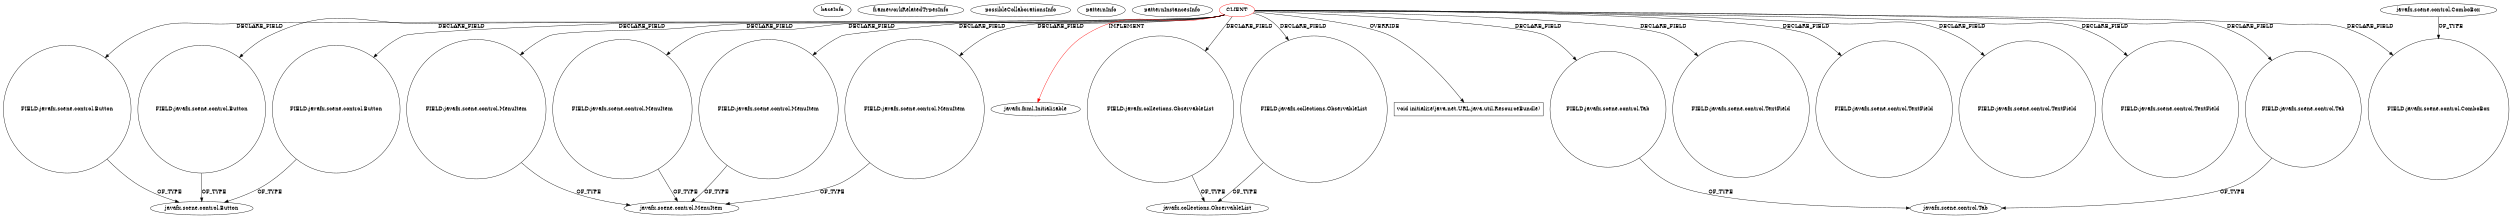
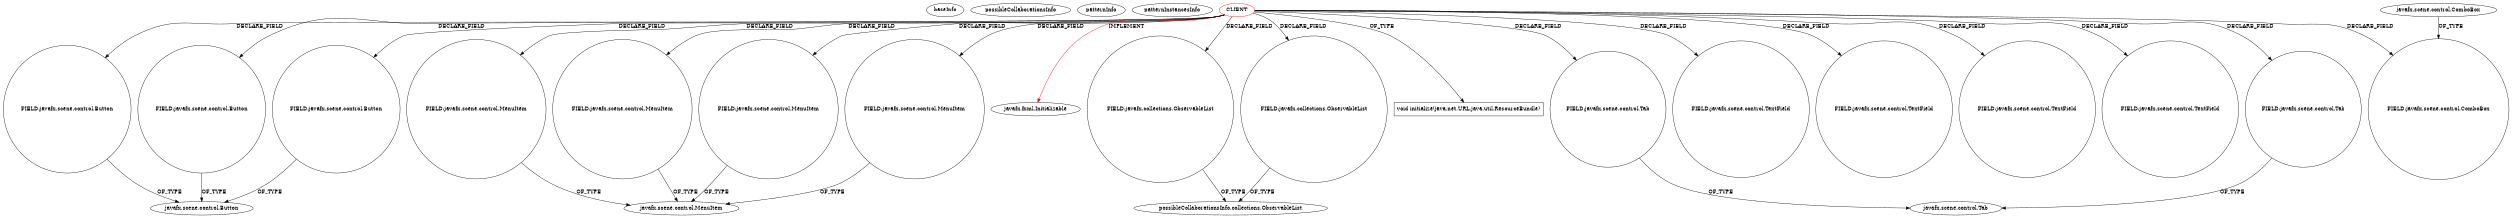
node "frameworkRelatedTypesInfo": removed
edge "CLIENT" -> "void initialize(java.net.URL,java.util.ResourceBundle)": label "OVERRIDE" -> "OF_TYPE"
node "javafx.collections.ObservableList": label "javafx.collections.ObservableList" -> "possibleCollaborationsInfo.collections.ObservableList"
